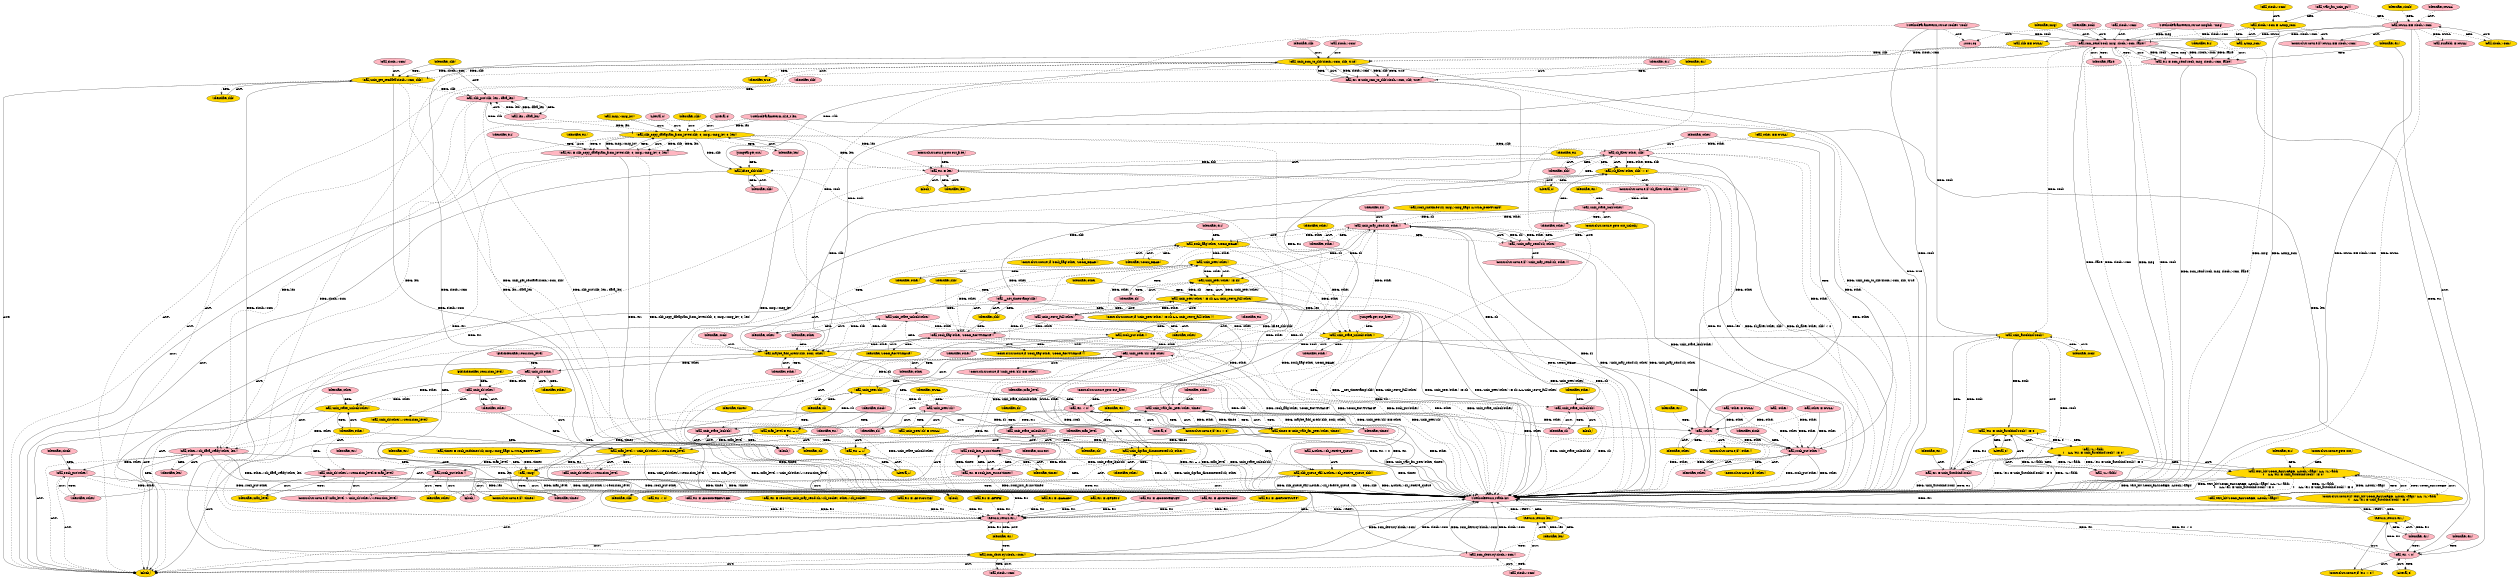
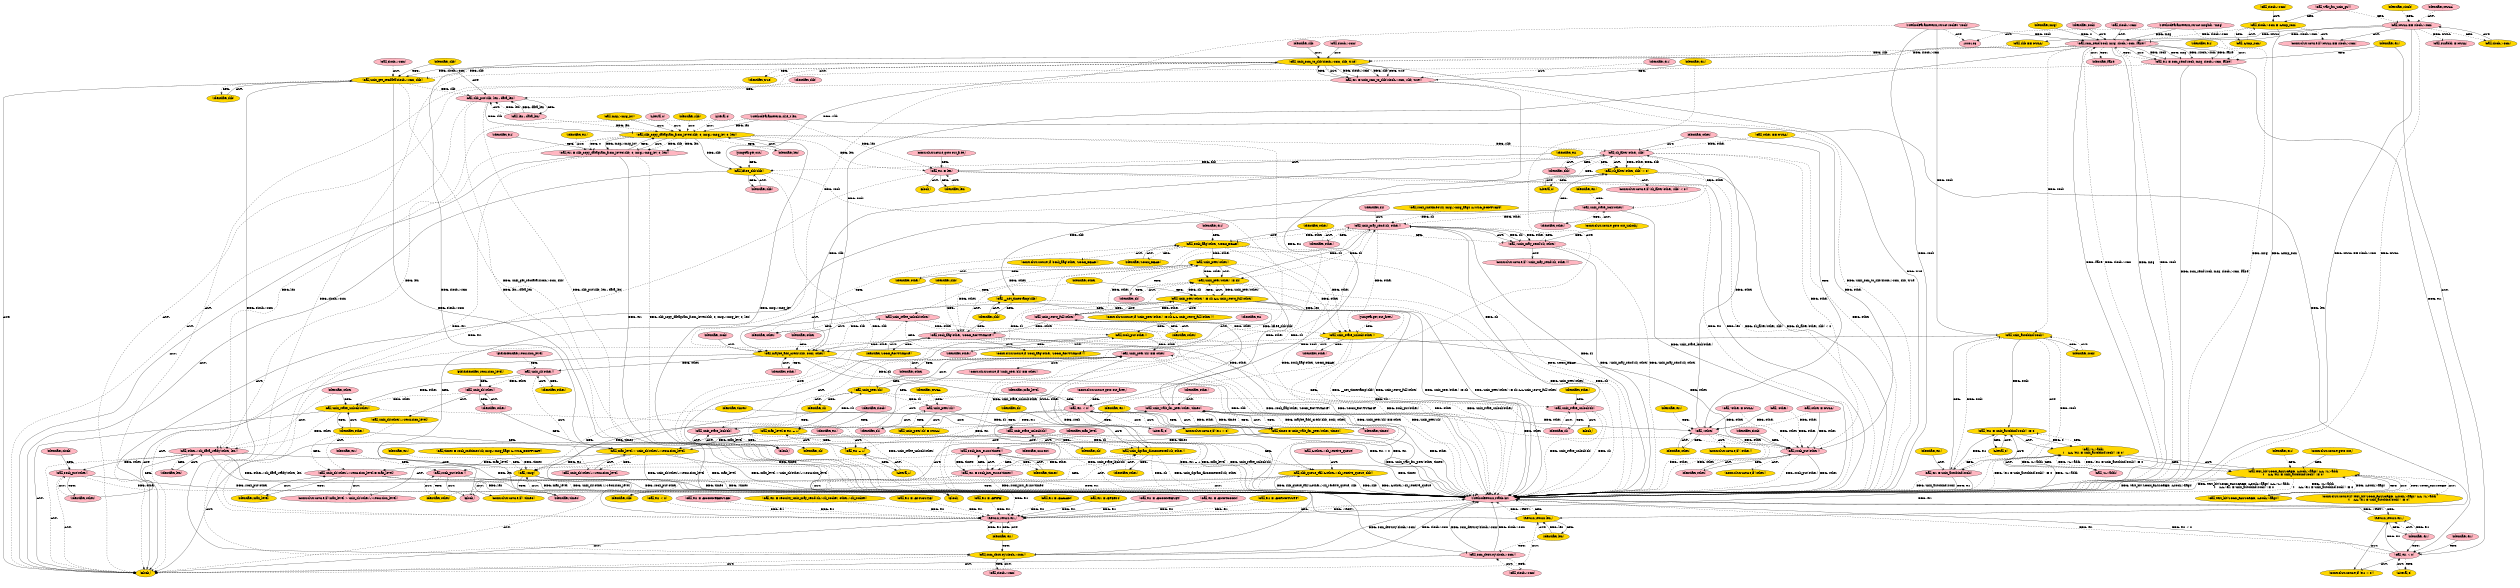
edge "(Identifier,msg)" -> "(Call,scm_send(sock, msg, siocb->scm, false))": label "AST: " -> "DDG: 0"
edge "(ControlStructure,if (sk_filter(other, skb) < 0))" -> "(Call,unix_state_lock(other))": now "(Call,sk_filter(other, skb))" -> "(Call,unix_state_lock(other))"
node "(Call,__net_timestamp(skb))": fillcolor lightpink -> gold
